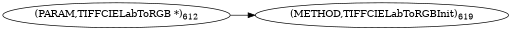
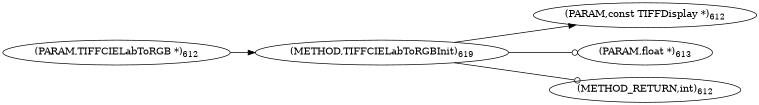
node "(PARAM,const TIFFDisplay *)": added
node "(PARAM,float *)": added
node "(METHOD_RETURN,int)": added
